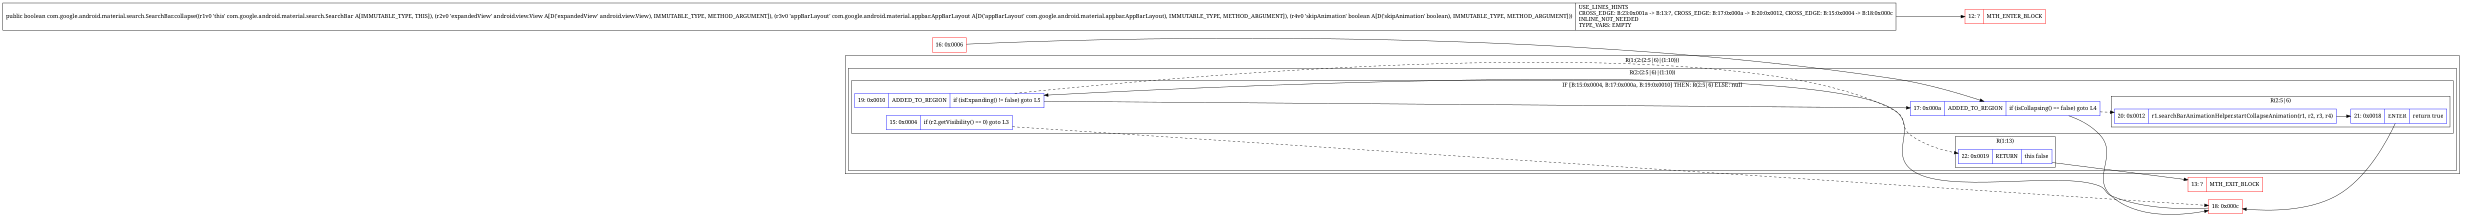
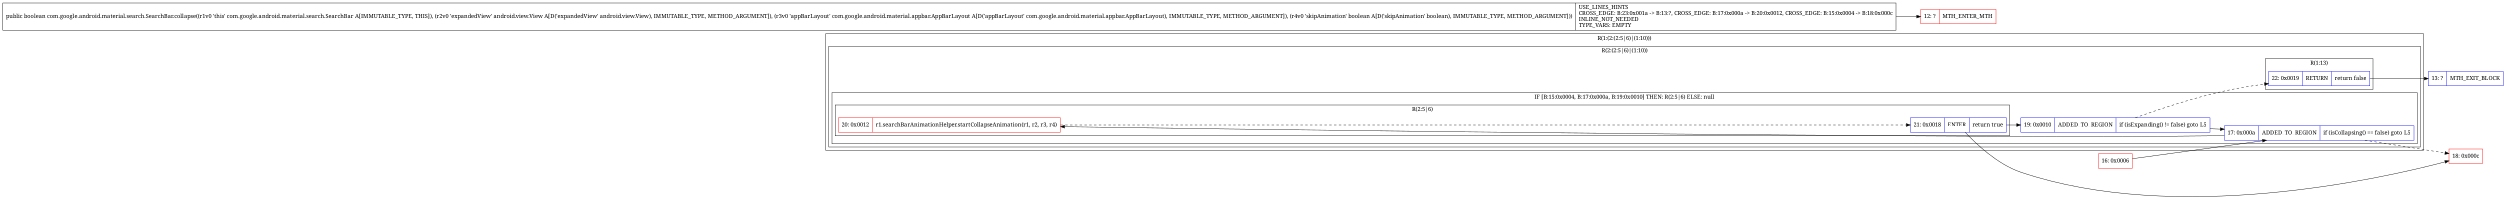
node "12: ?": text "MTH_ENTER_BLOCK" -> "MTH_ENTER_MTH"
edge "18: 0x000c" -> "19: 0x0010": now "21: 0x0018" -> "19: 0x0010"
node "17: 0x000a": text "if (isCollapsing() == false) goto L4" -> "if (isCollapsing() == false) goto L5"
edge "17: 0x000a" -> "20: 0x0012": style dashed -> solid
node "20: 0x0012": color blue -> red
edge "20: 0x0012" -> "21: 0x0018": style solid -> dashed
node "15: 0x0004": removed
node "22: 0x0019": text "this false" -> "return false"
node "13: ?": color red -> blue
edge "17: 0x000a" -> "18: 0x000c": style solid -> dashed
